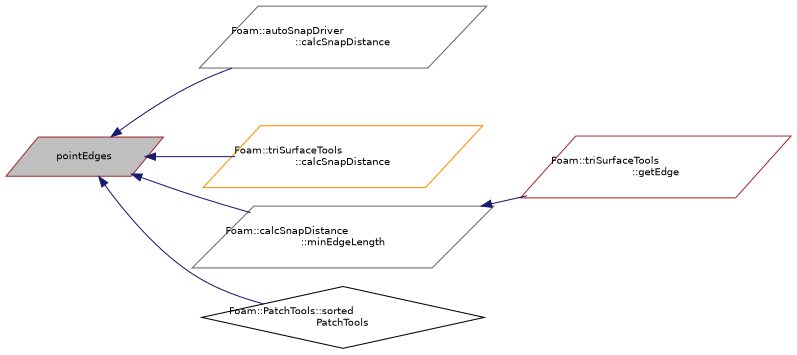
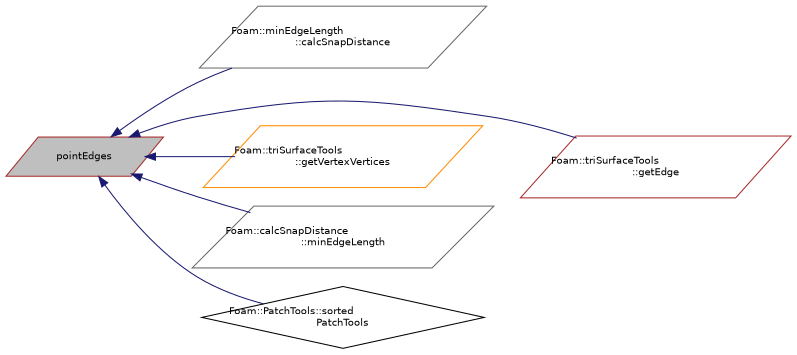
node "Foam::autoSnapDriver ::calcSnapDistance": label "Foam::autoSnapDriver ::calcSnapDistance" -> "Foam::minEdgeLength ::calcSnapDistance"
node "Foam::triSurfaceTools ::calcSnapDistance": label "Foam::triSurfaceTools ::calcSnapDistance" -> "Foam::triSurfaceTools ::getVertexVertices"
edge "Foam::triSurfaceTools ::getEdge" -> "Foam::calcSnapDistance ::minEdgeLength": now "Foam::triSurfaceTools ::getEdge" -> "pointEdges"
